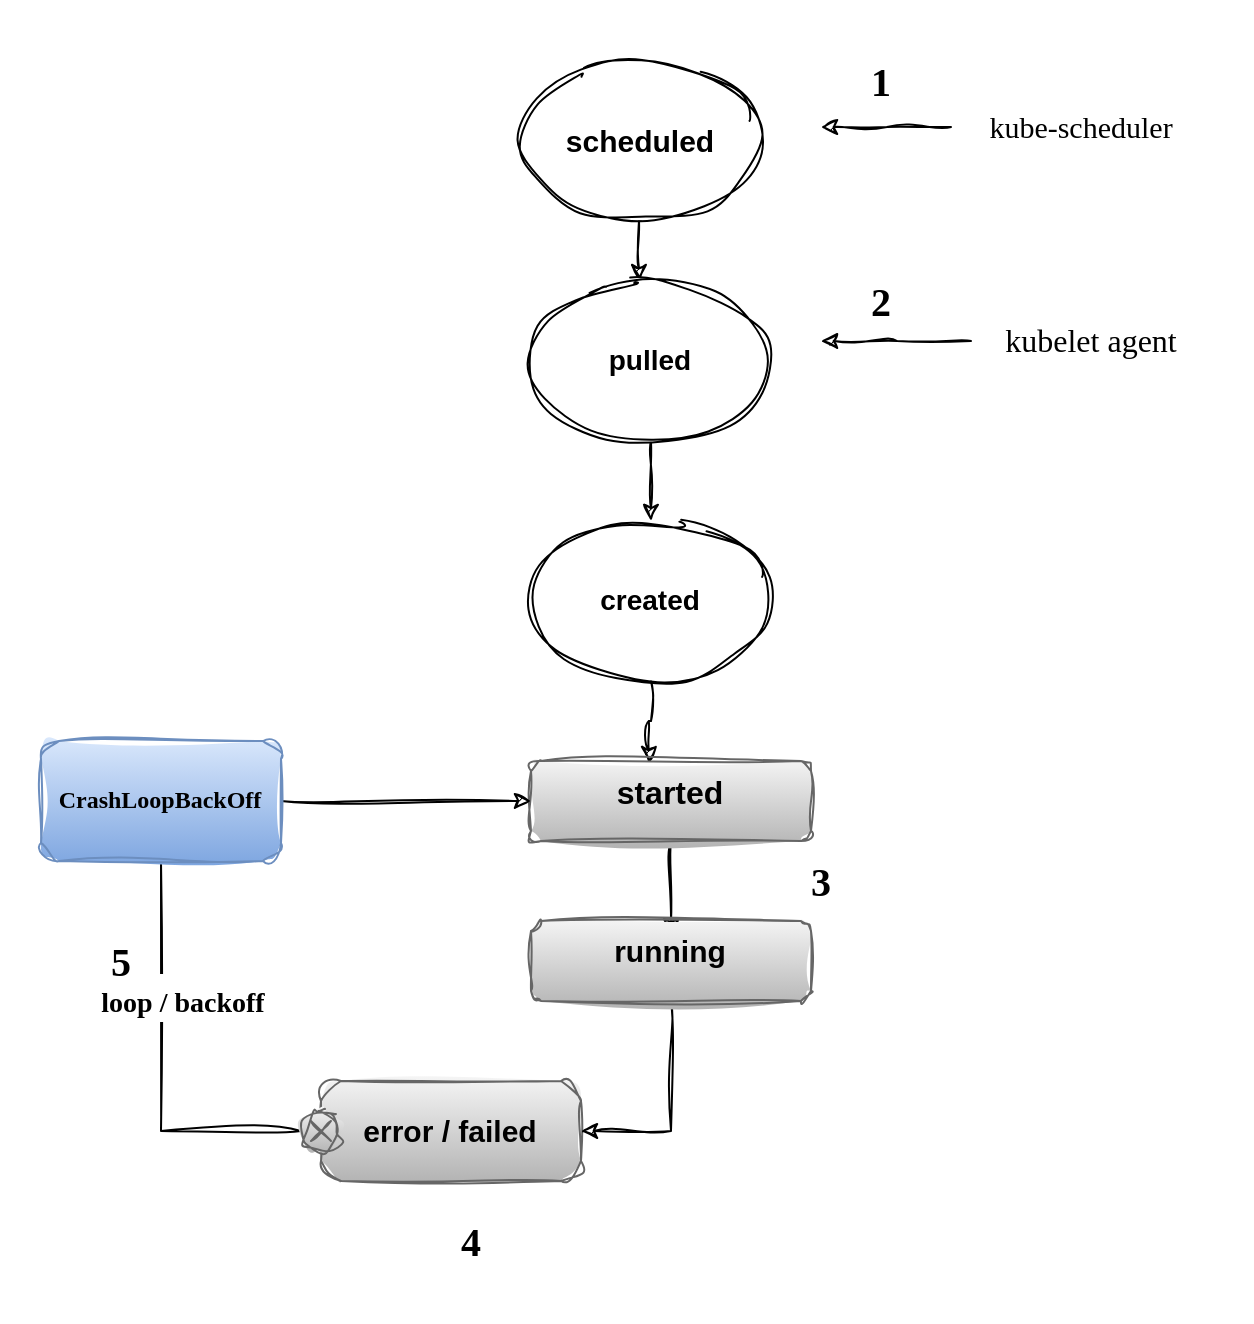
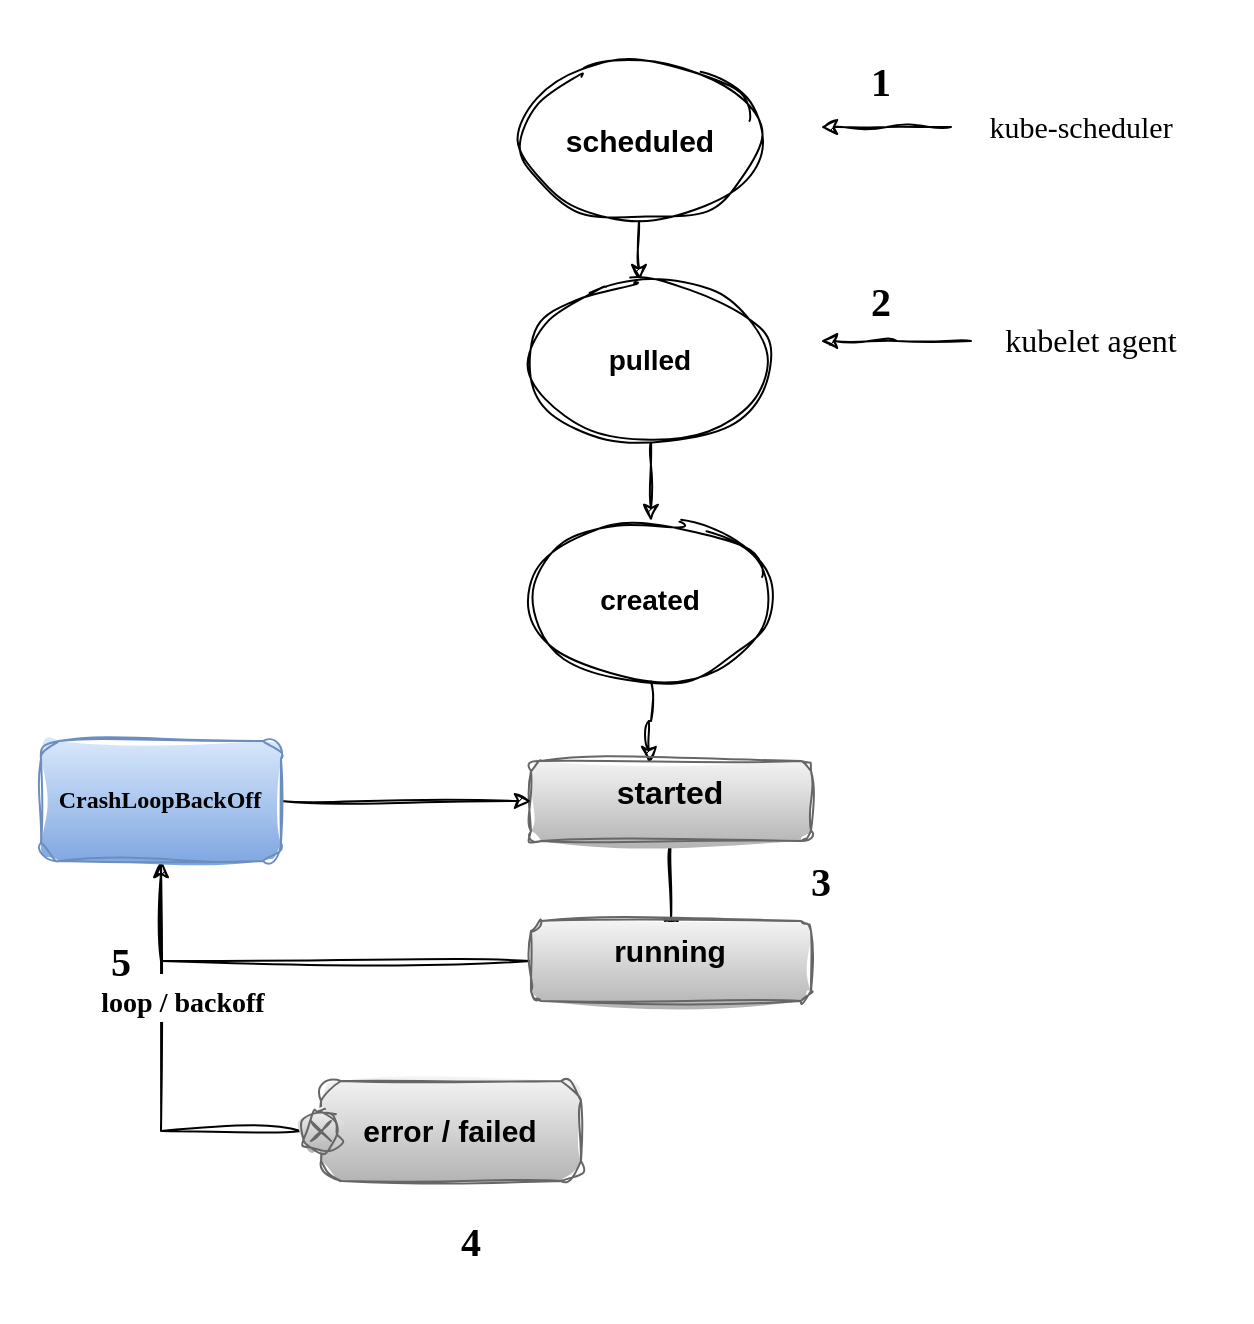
edge "running" -> "error / failed": now "running" -> "CrashLoopBackOff"
